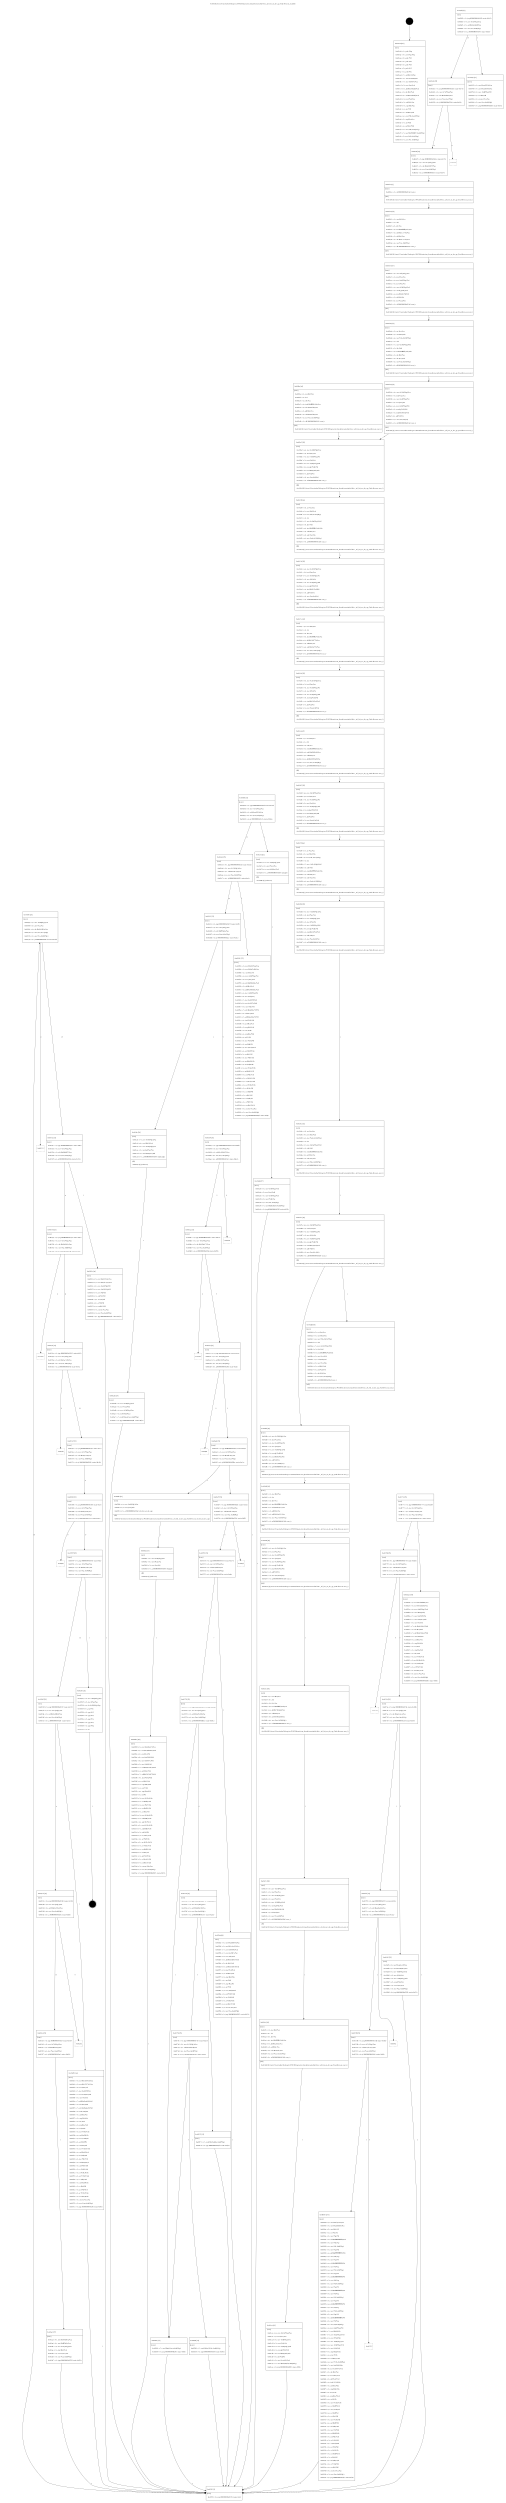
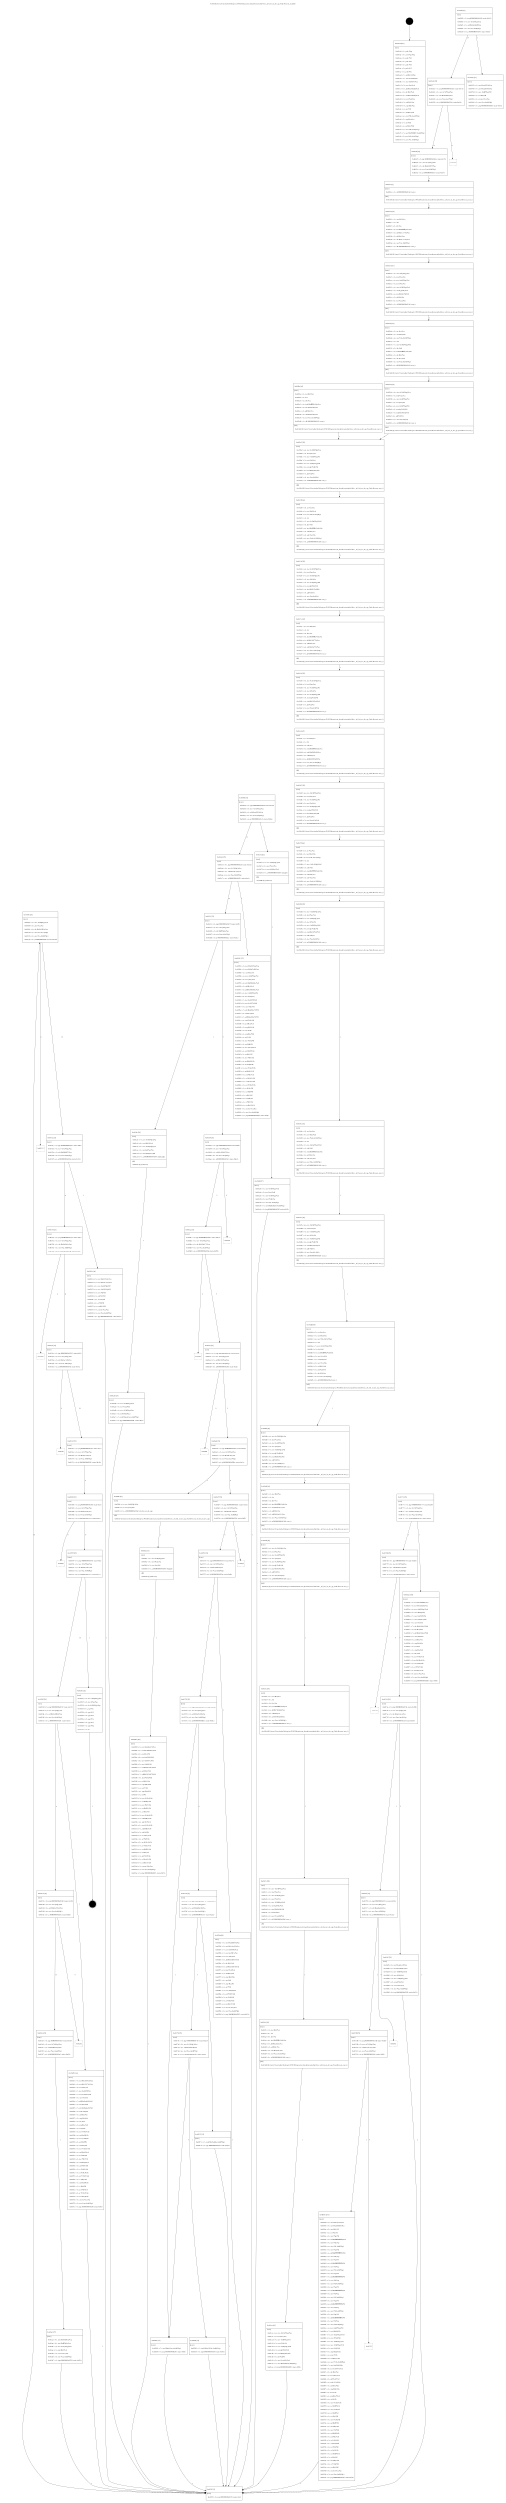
edge "0x401d7a [38]" -> "0x401dda [38]": now "0x401da0 [58]" -> "0x401dda [38]"
